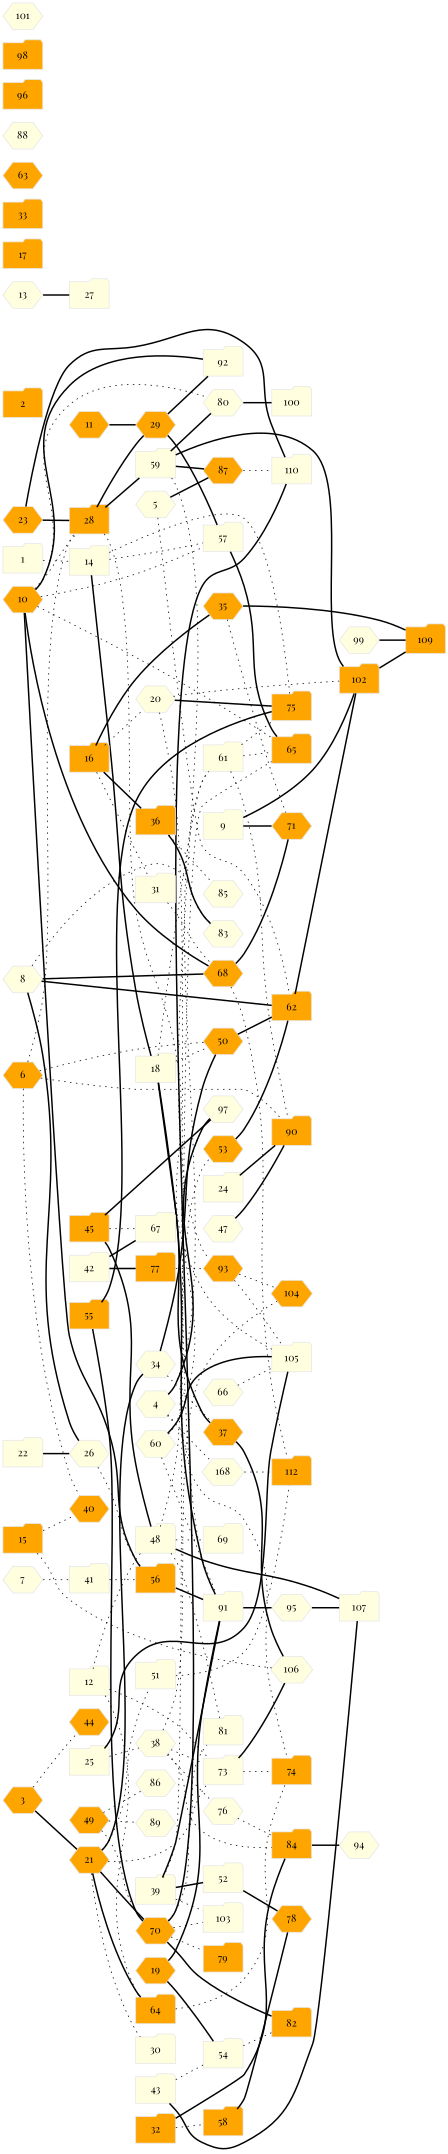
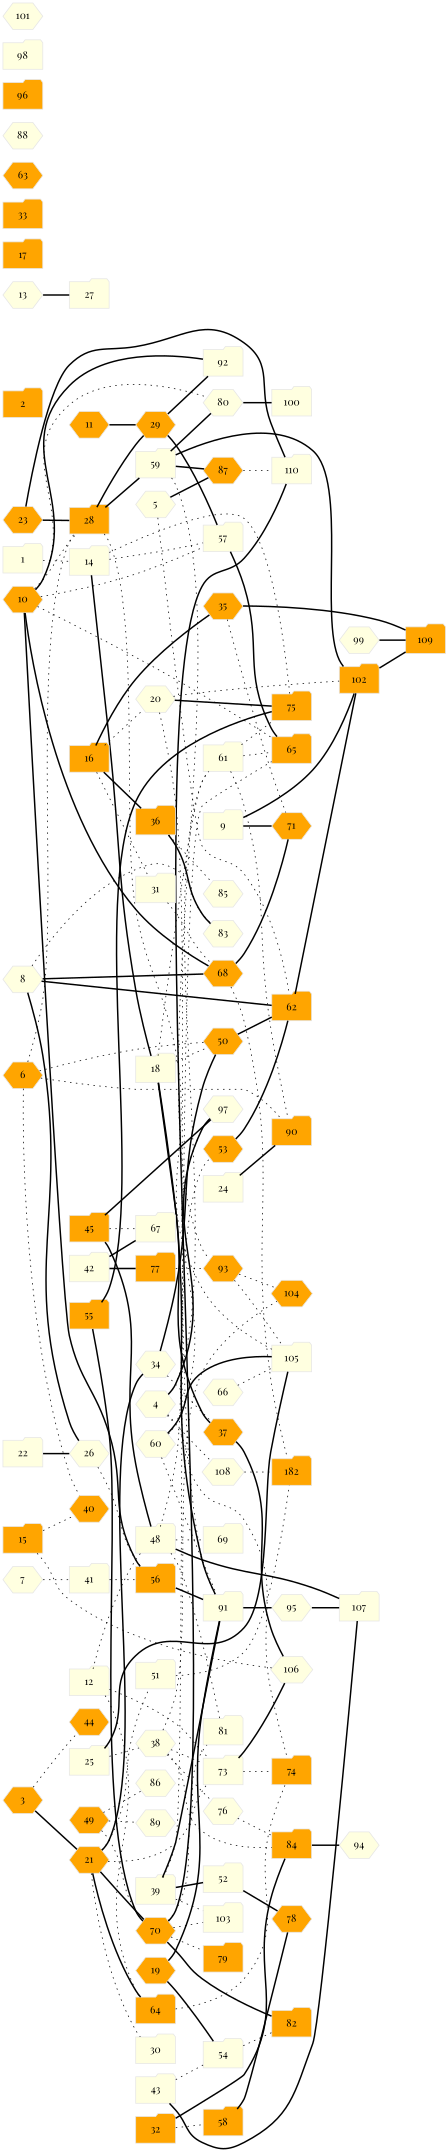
node "98": fillcolor orange -> lightyellow
node "47": removed
node "168": label "168" -> "108"
node "112": label "112" -> "182"
